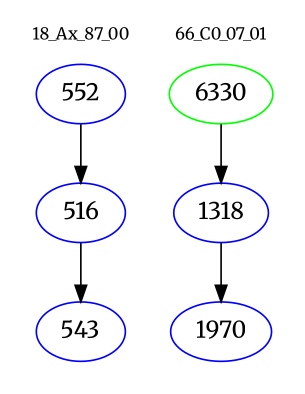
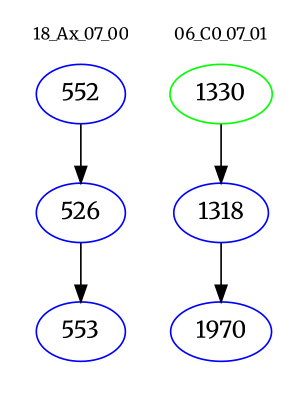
cluster "18_Ax_87_00": label "18_Ax_87_00" -> "18_Ax_07_00"
cluster "66_C0_07_01": label "66_C0_07_01" -> "06_C0_07_01"
node "6330": label "6330" -> "1330"
node "516": label "516" -> "526"
node "543": label "543" -> "553"
